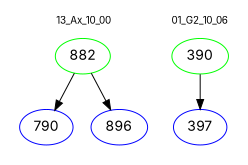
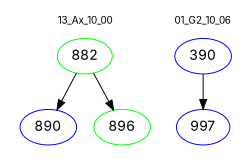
node "390": color green -> blue
node "790": label "790" -> "890"
node "896": color blue -> green
node "397": label "397" -> "997"
